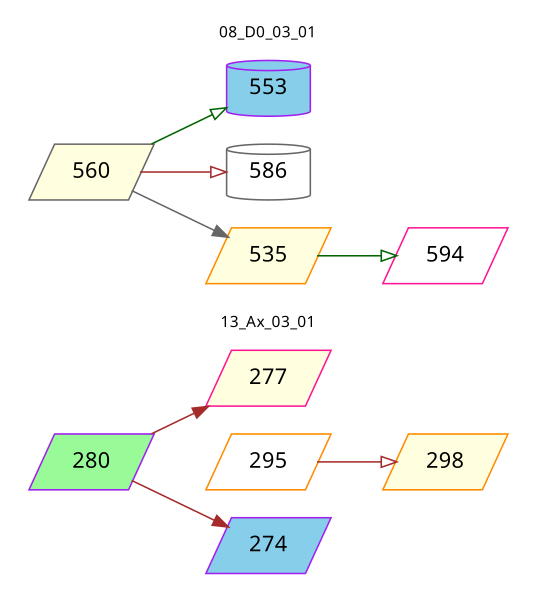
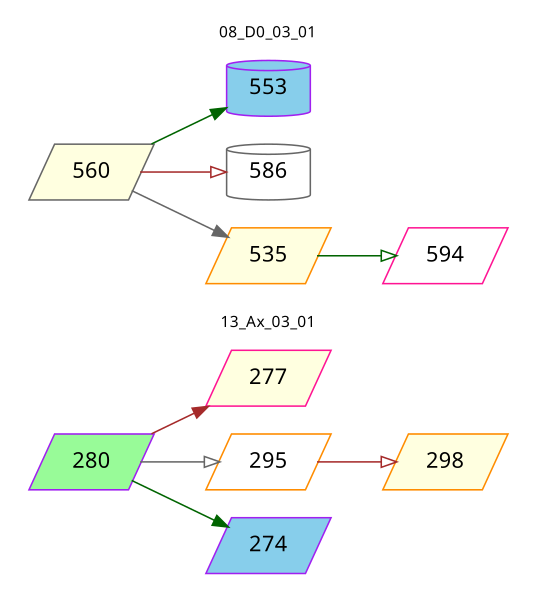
edge "560" -> "553": arrowhead onormal -> normal
edge "280" -> "295": added
edge "280" -> "274": color brown -> darkgreen
